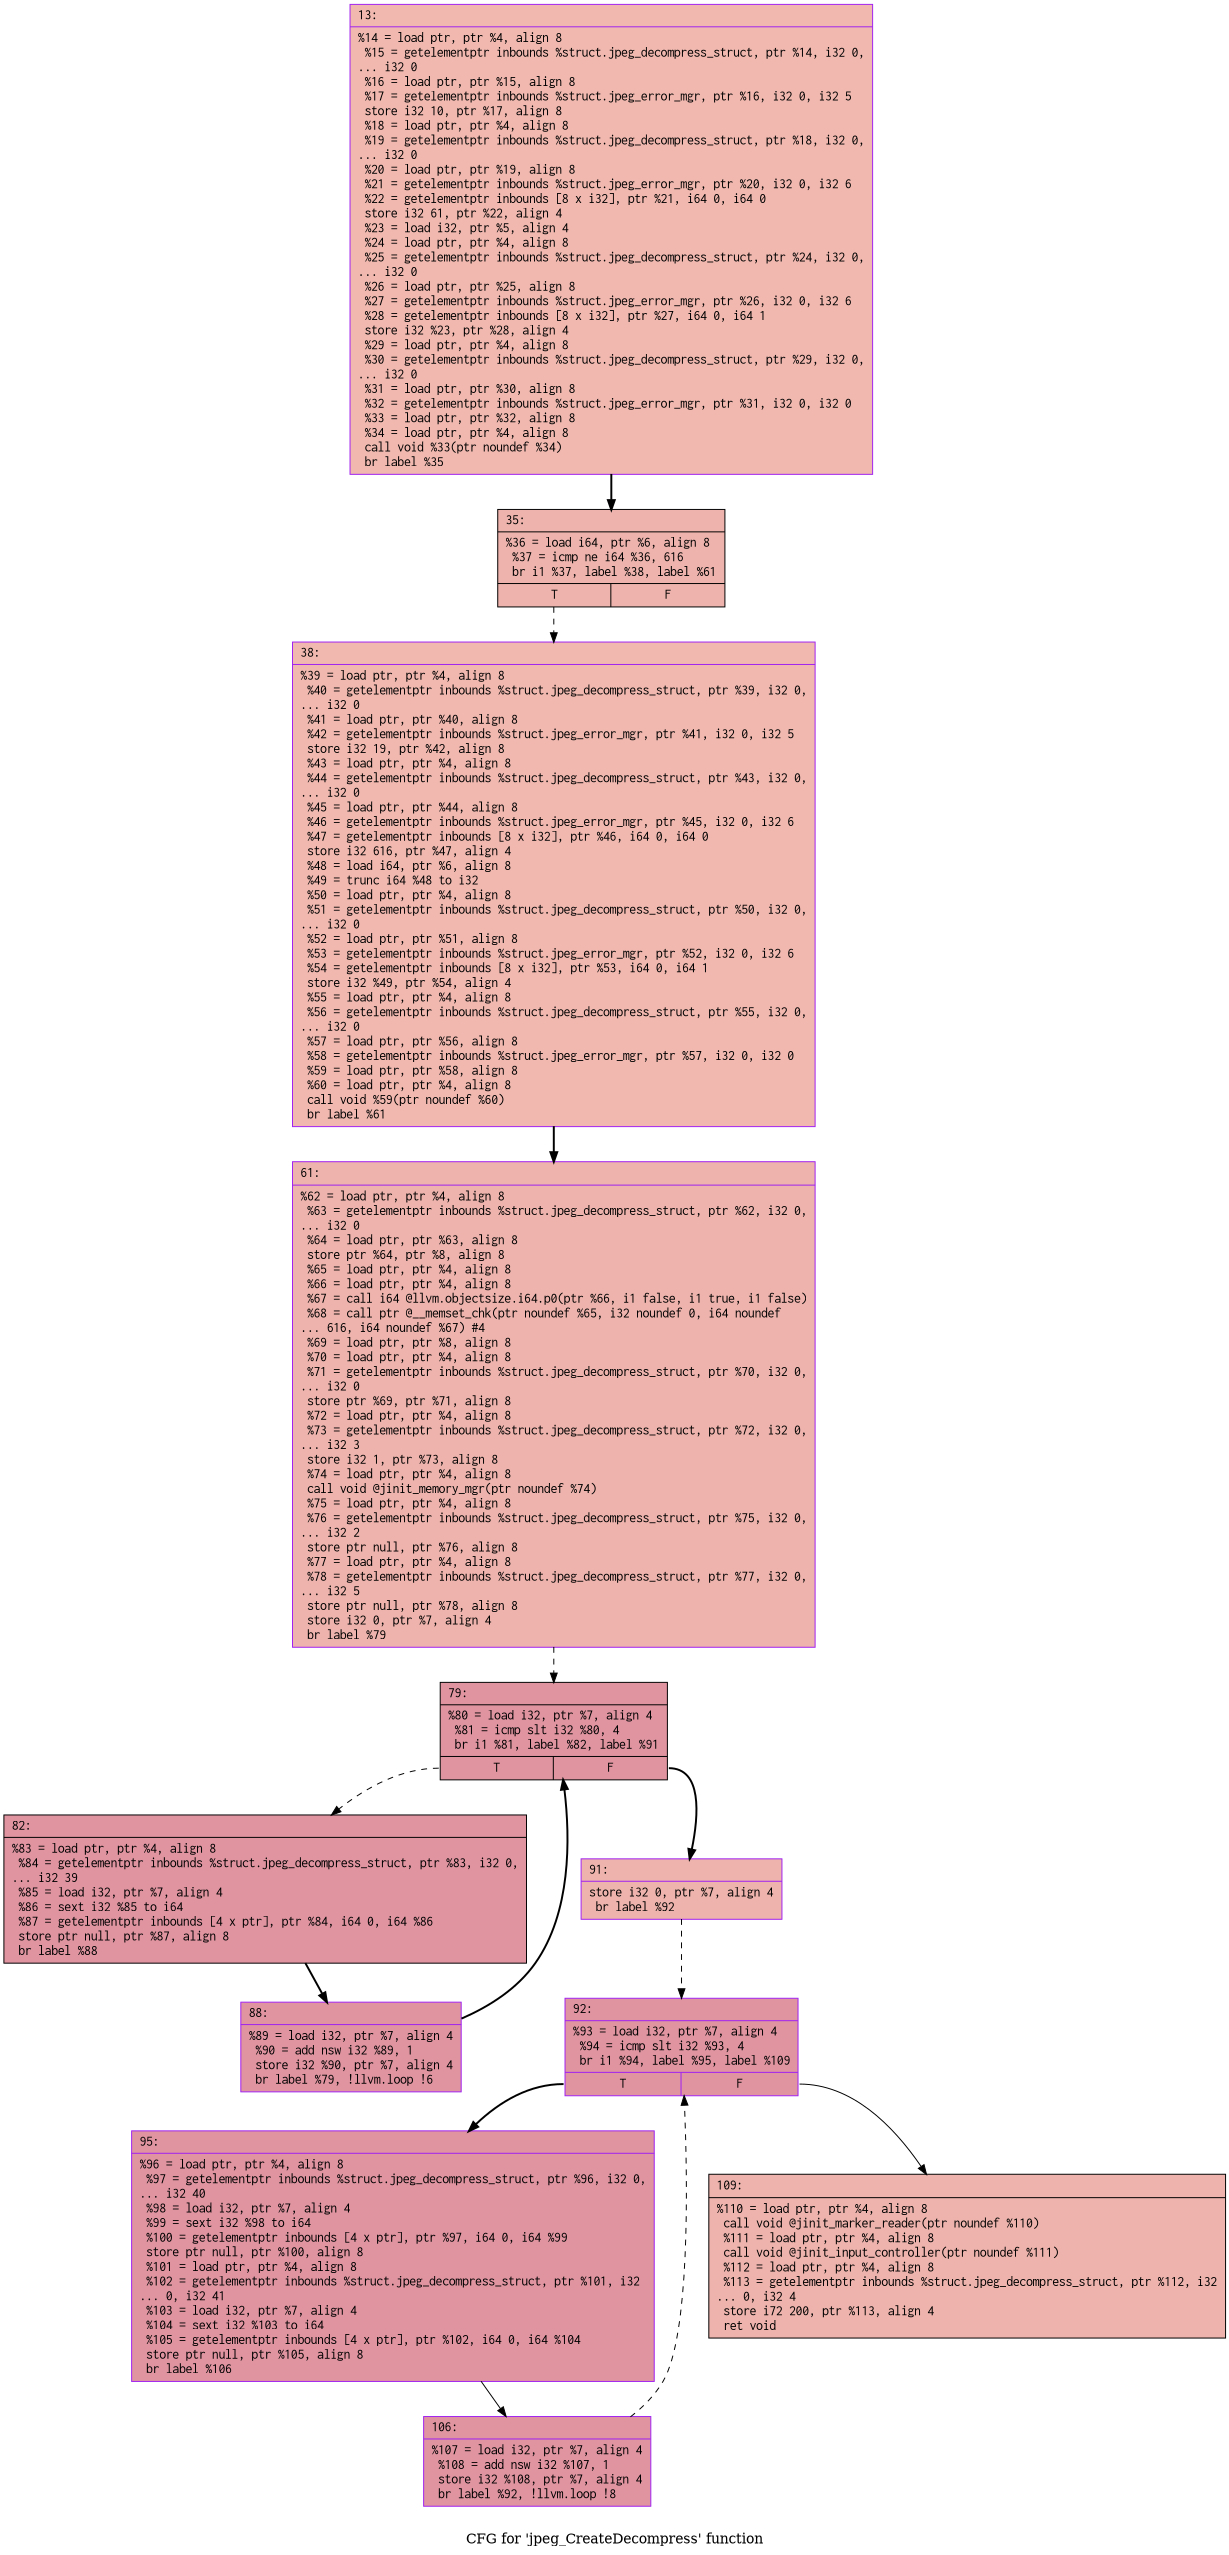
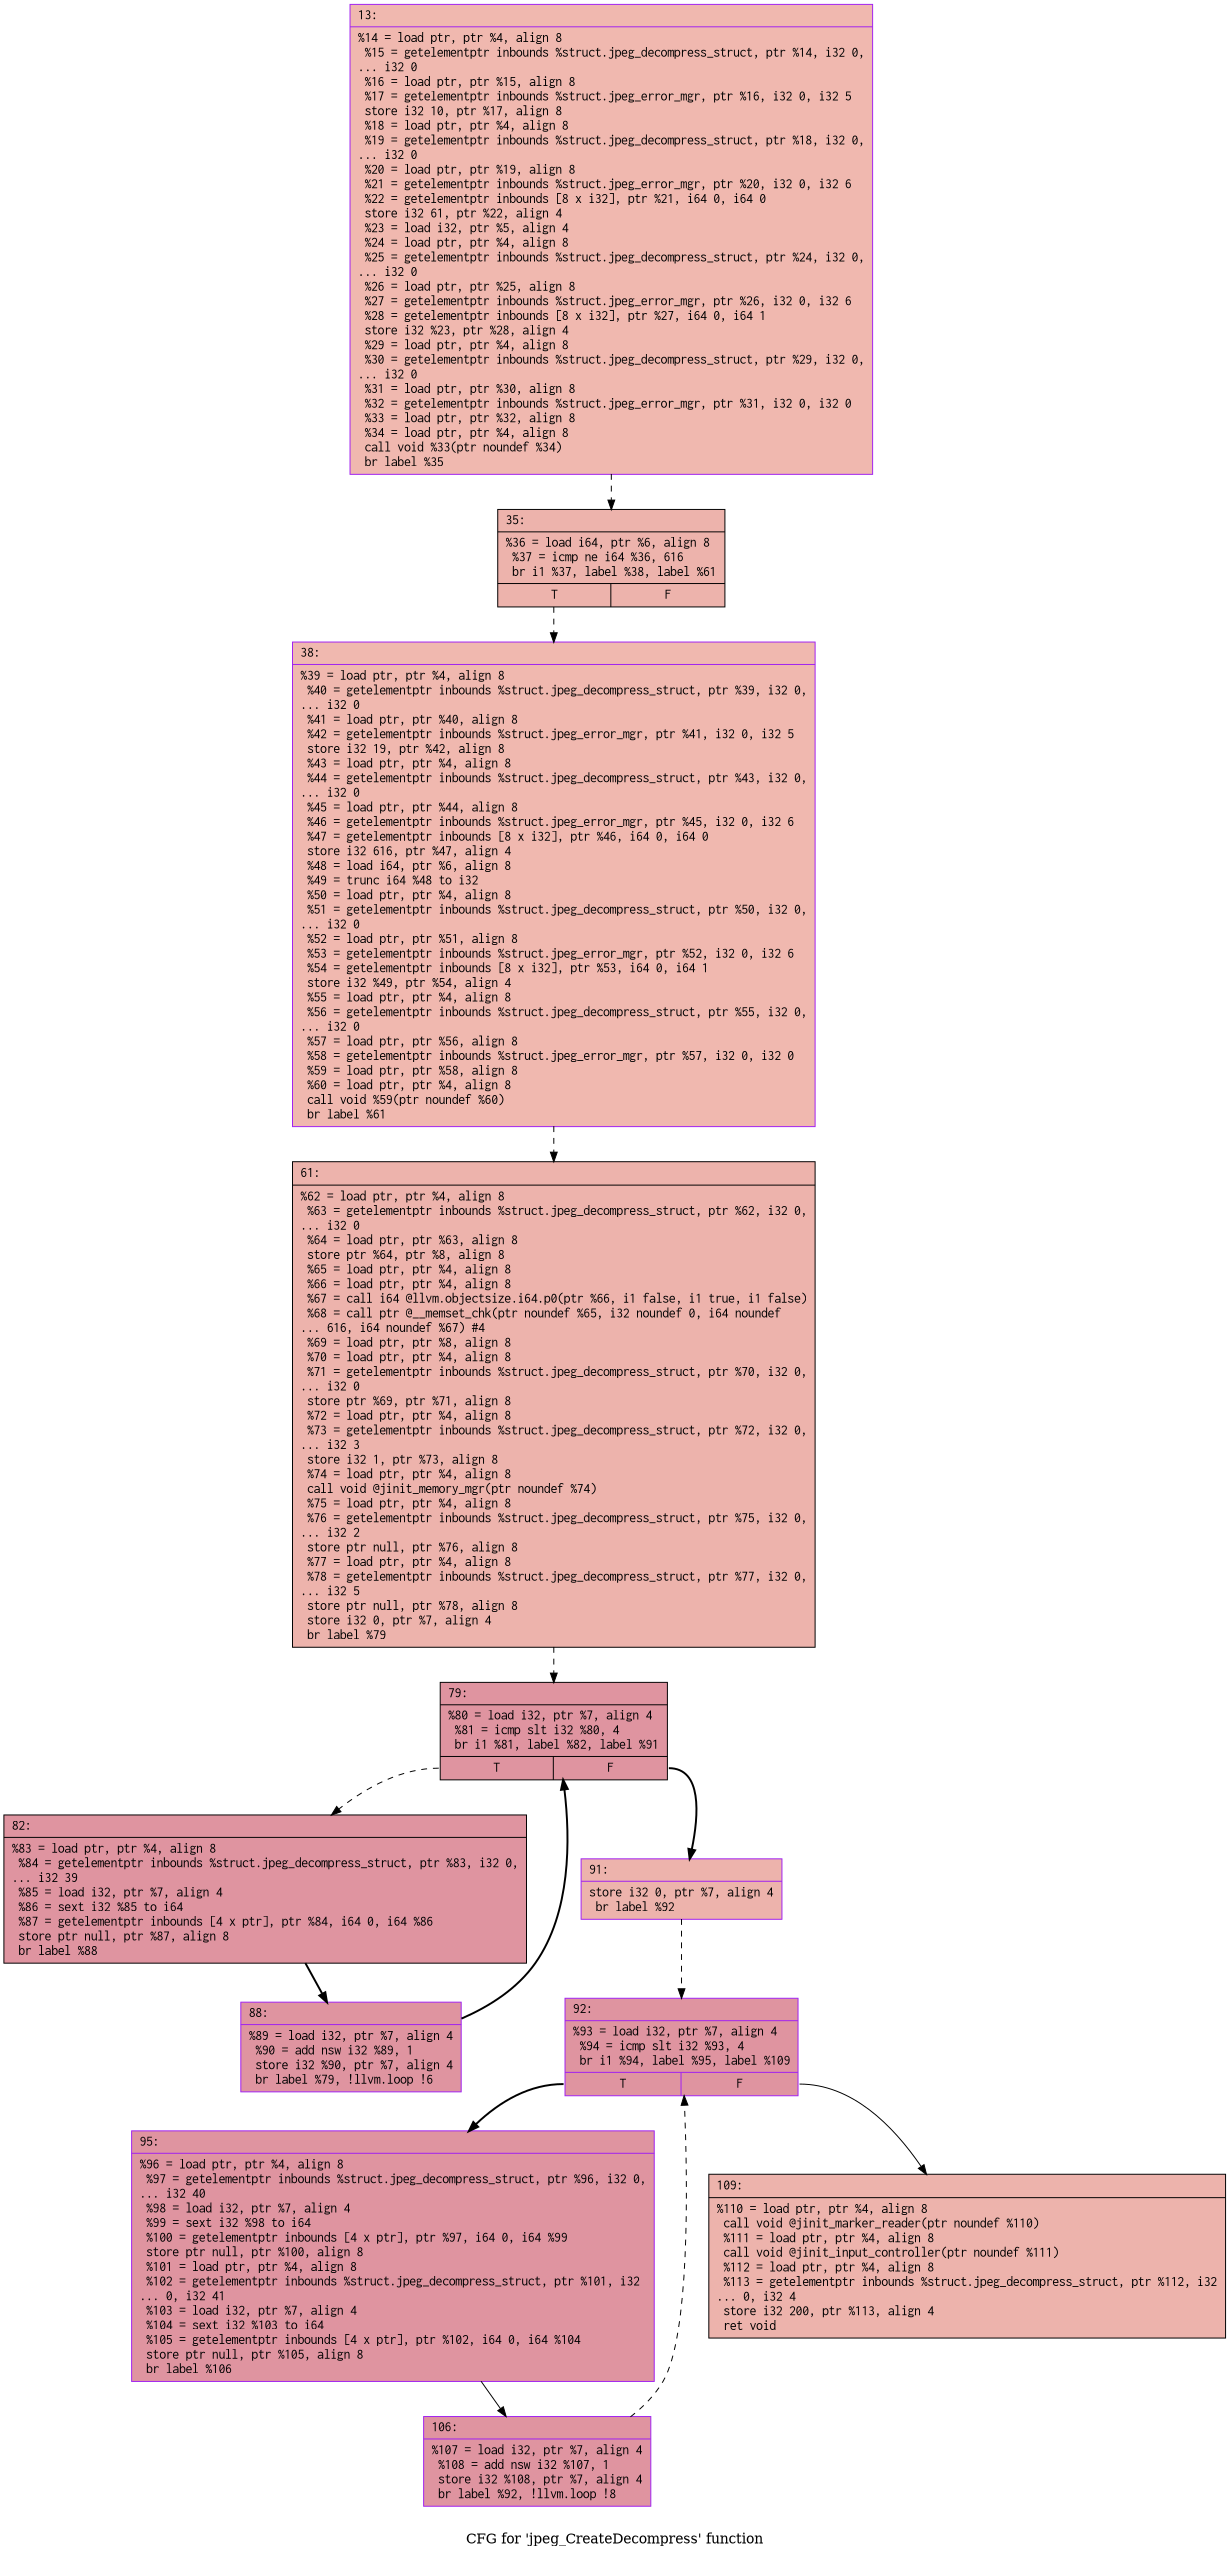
edge "13:" -> "35:": style bold -> dashed
edge "38:" -> "61:": style bold -> dashed
node "61:": color purple -> black
node "109:": text "store i72 200, ptr %113, align 4" -> "store i32 200, ptr %113, align 4"
